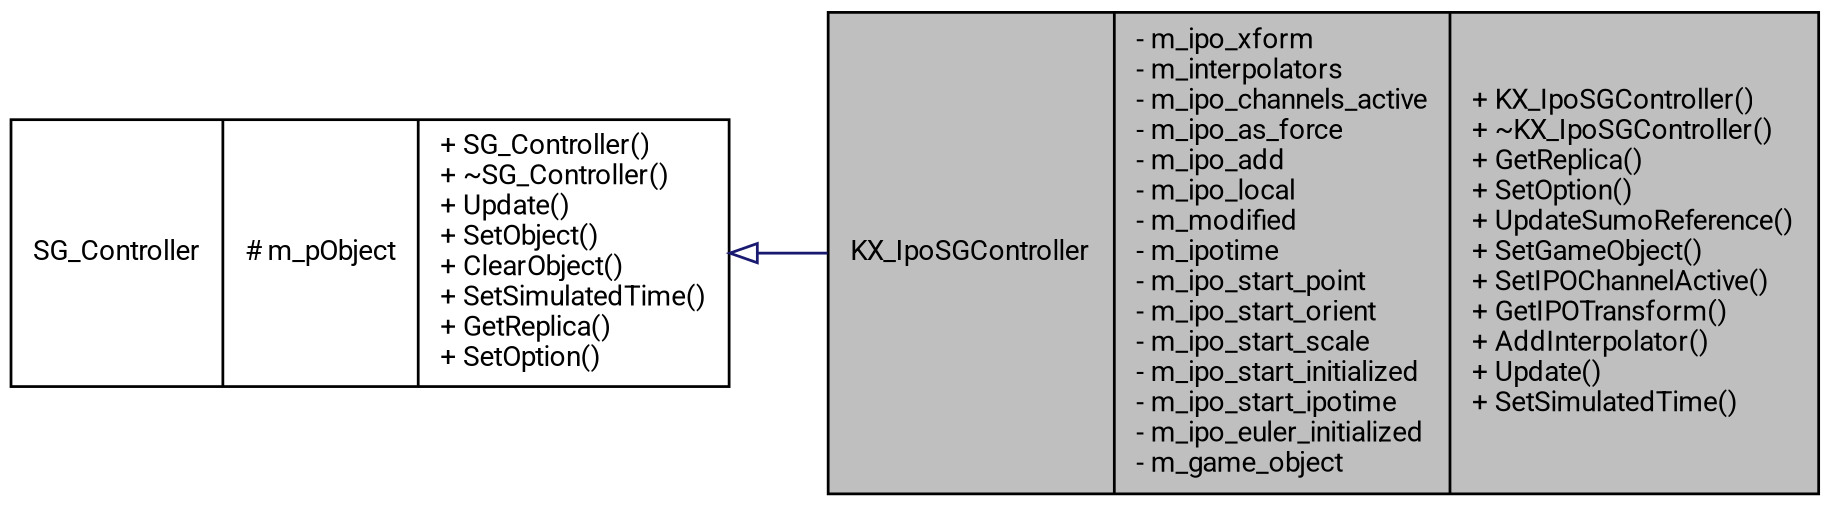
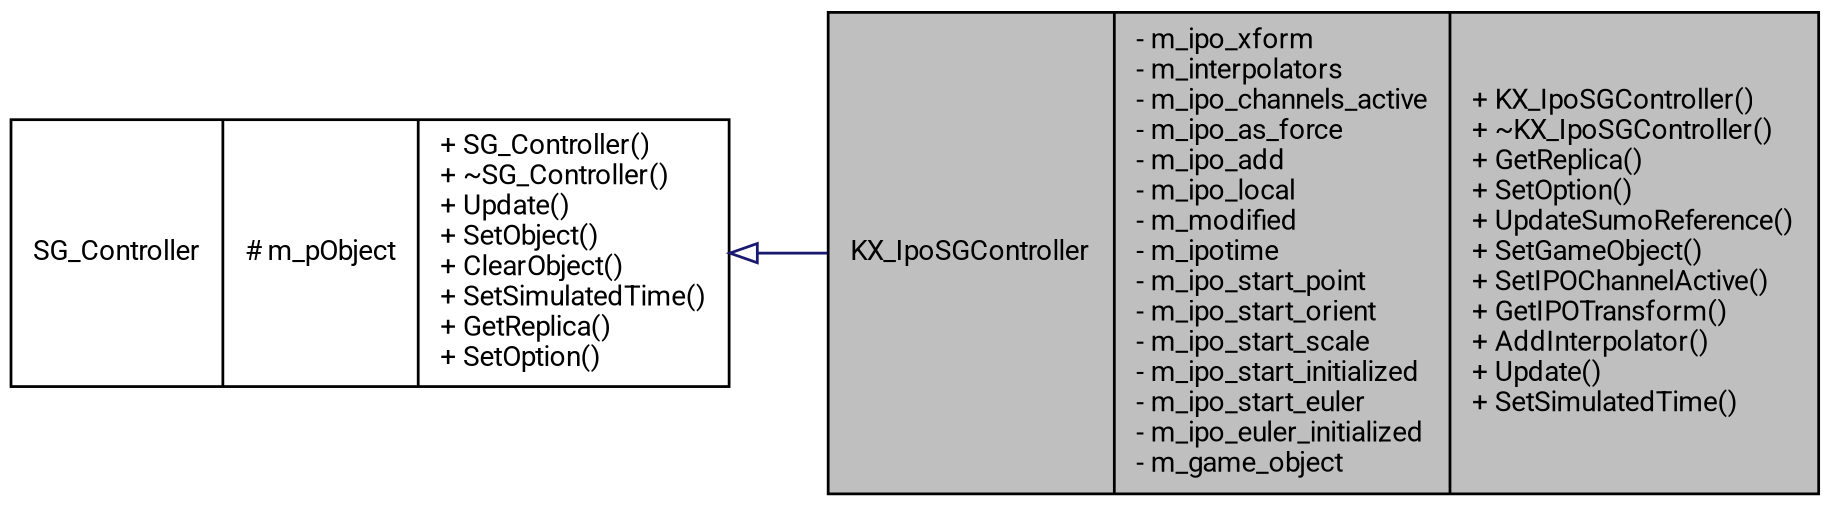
node "KX_IpoSGController": text "- m_ipo_start_ipotime" -> "- m_ipo_start_euler"
